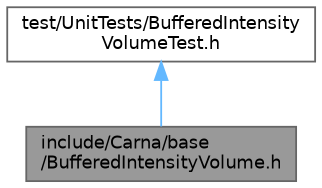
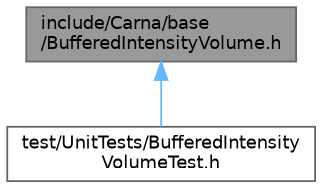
edge "include/Carna/base /BufferedIntensityVolume.h" -> "test/UnitTests/BufferedIntensity VolumeTest.h": reversed
